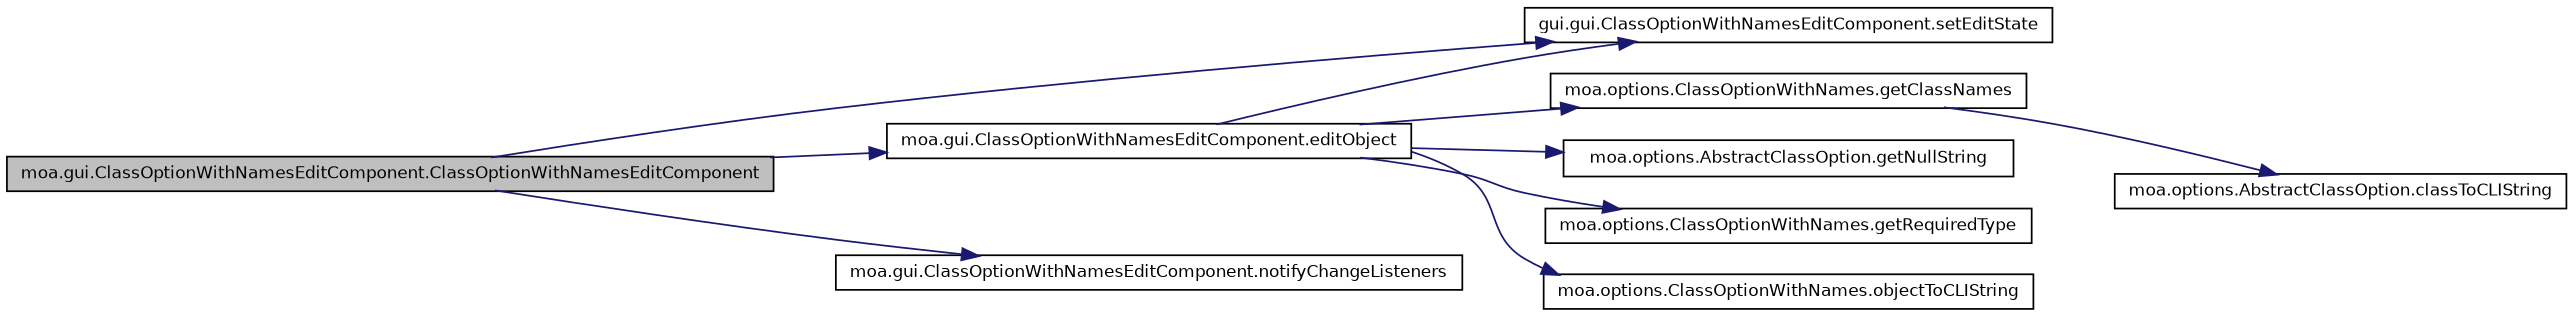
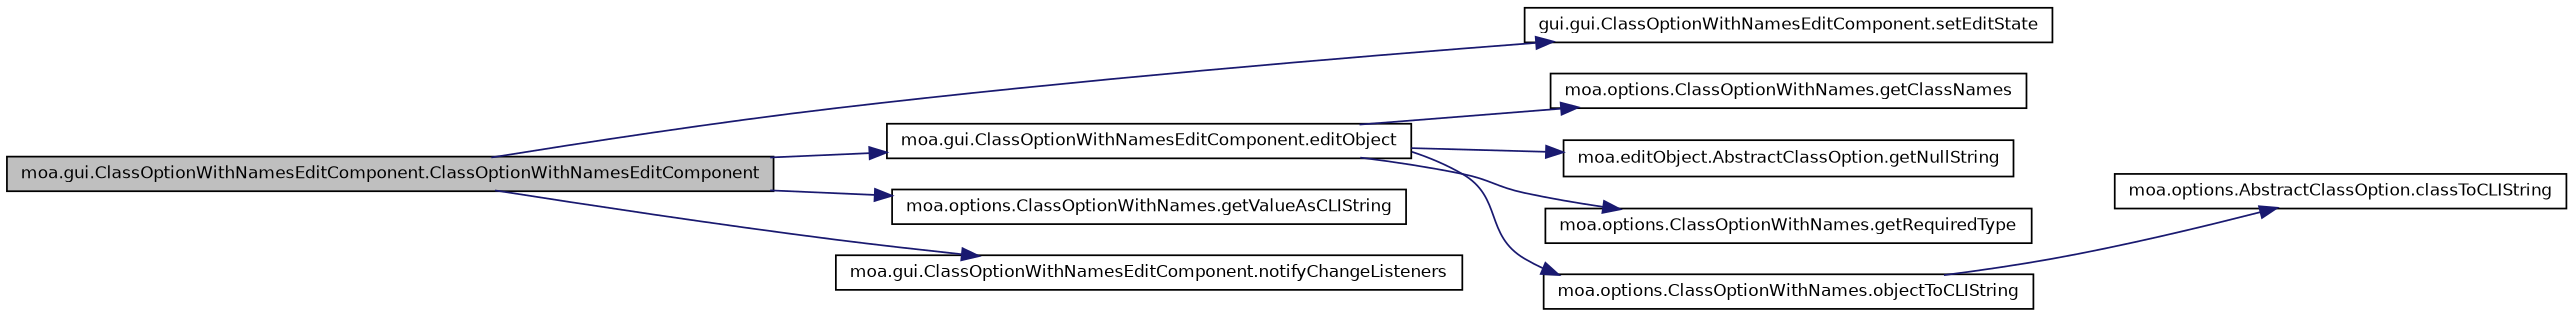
edge "moa.gui.ClassOptionWithNamesEditComponent.editObject" -> "gui.gui.ClassOptionWithNamesEditComponent.setEditState": removed
edge "moa.options.ClassOptionWithNames.getClassNames" -> "moa.options.AbstractClassOption.classToCLIString": now "moa.options.ClassOptionWithNames.objectToCLIString" -> "moa.options.AbstractClassOption.classToCLIString"
node "moa.options.AbstractClassOption.getNullString": label "moa.options.AbstractClassOption.getNullString" -> "moa.editObject.AbstractClassOption.getNullString"
node "moa.options.ClassOptionWithNames.getValueAsCLIString": added
